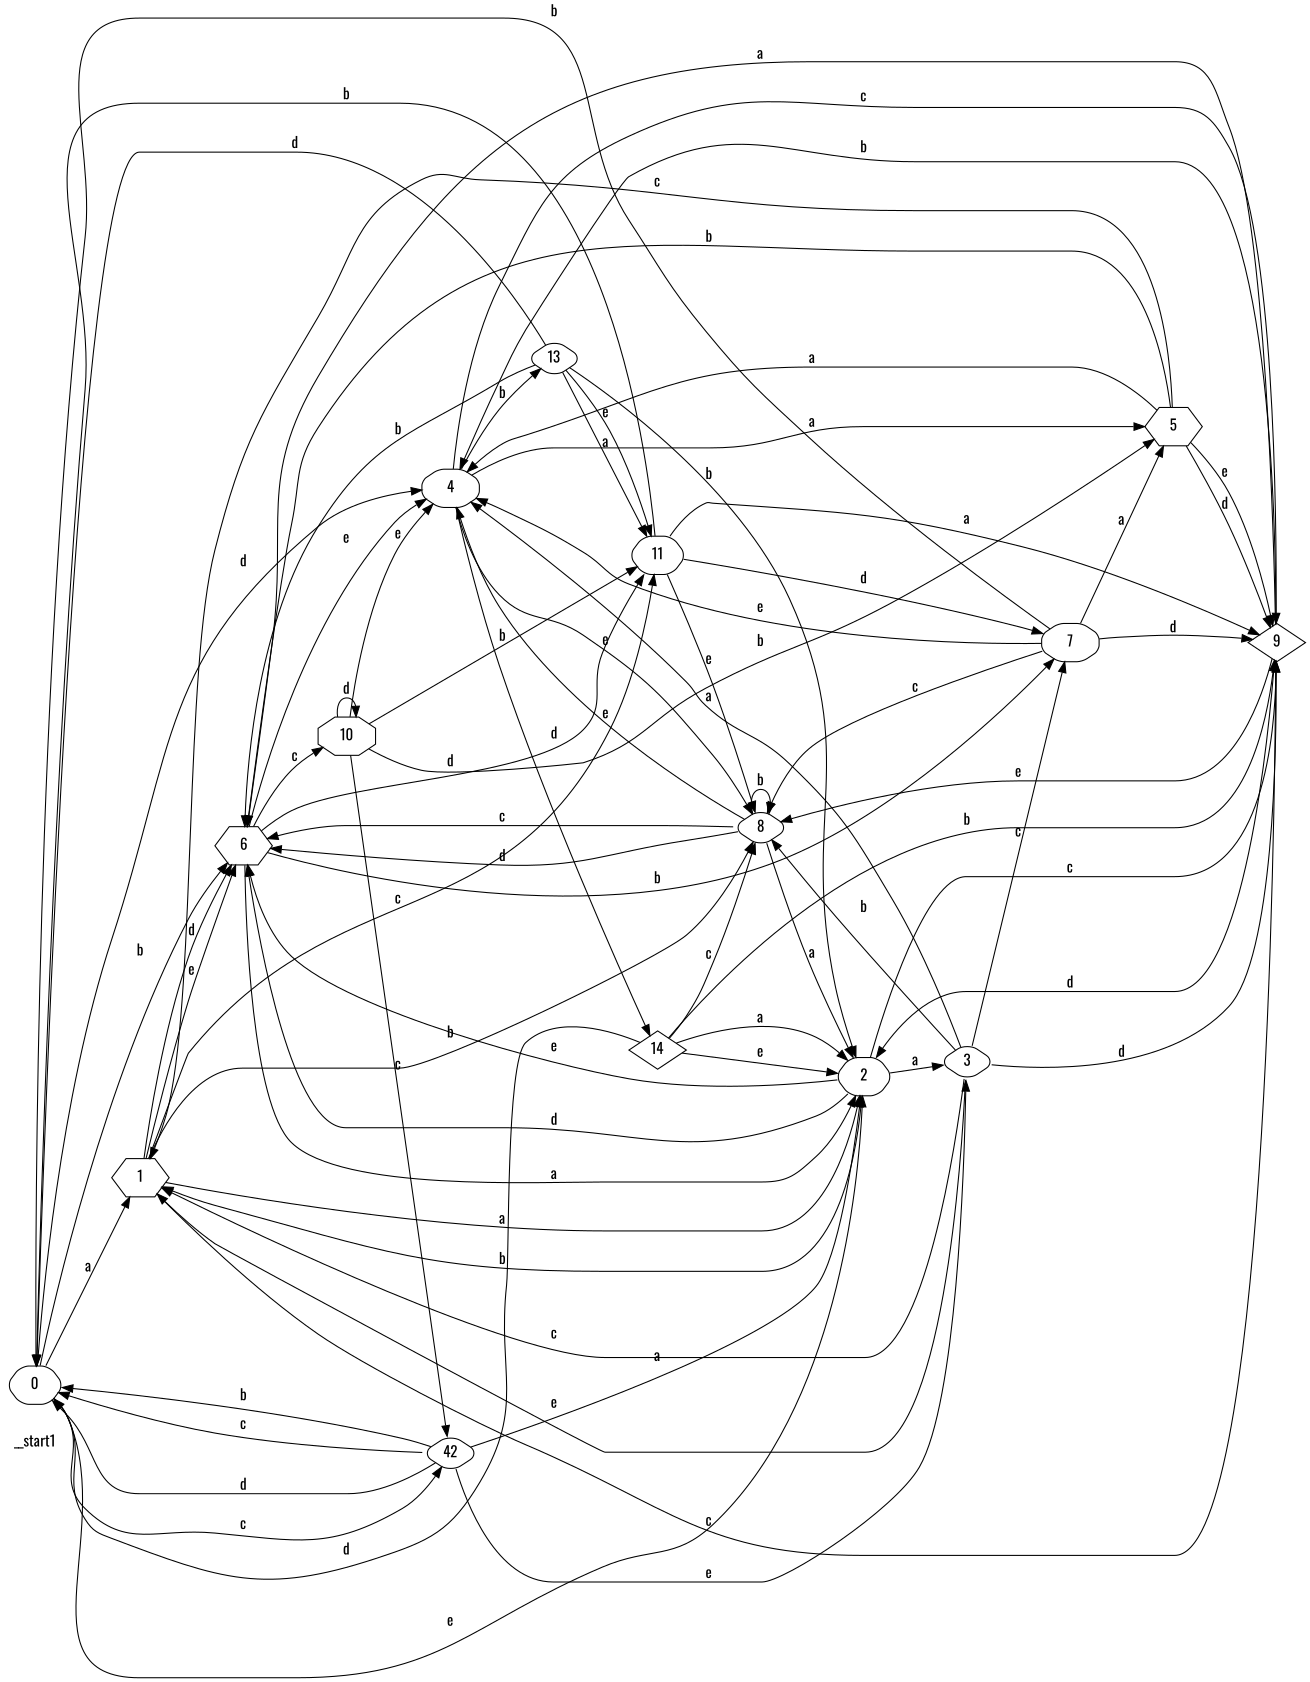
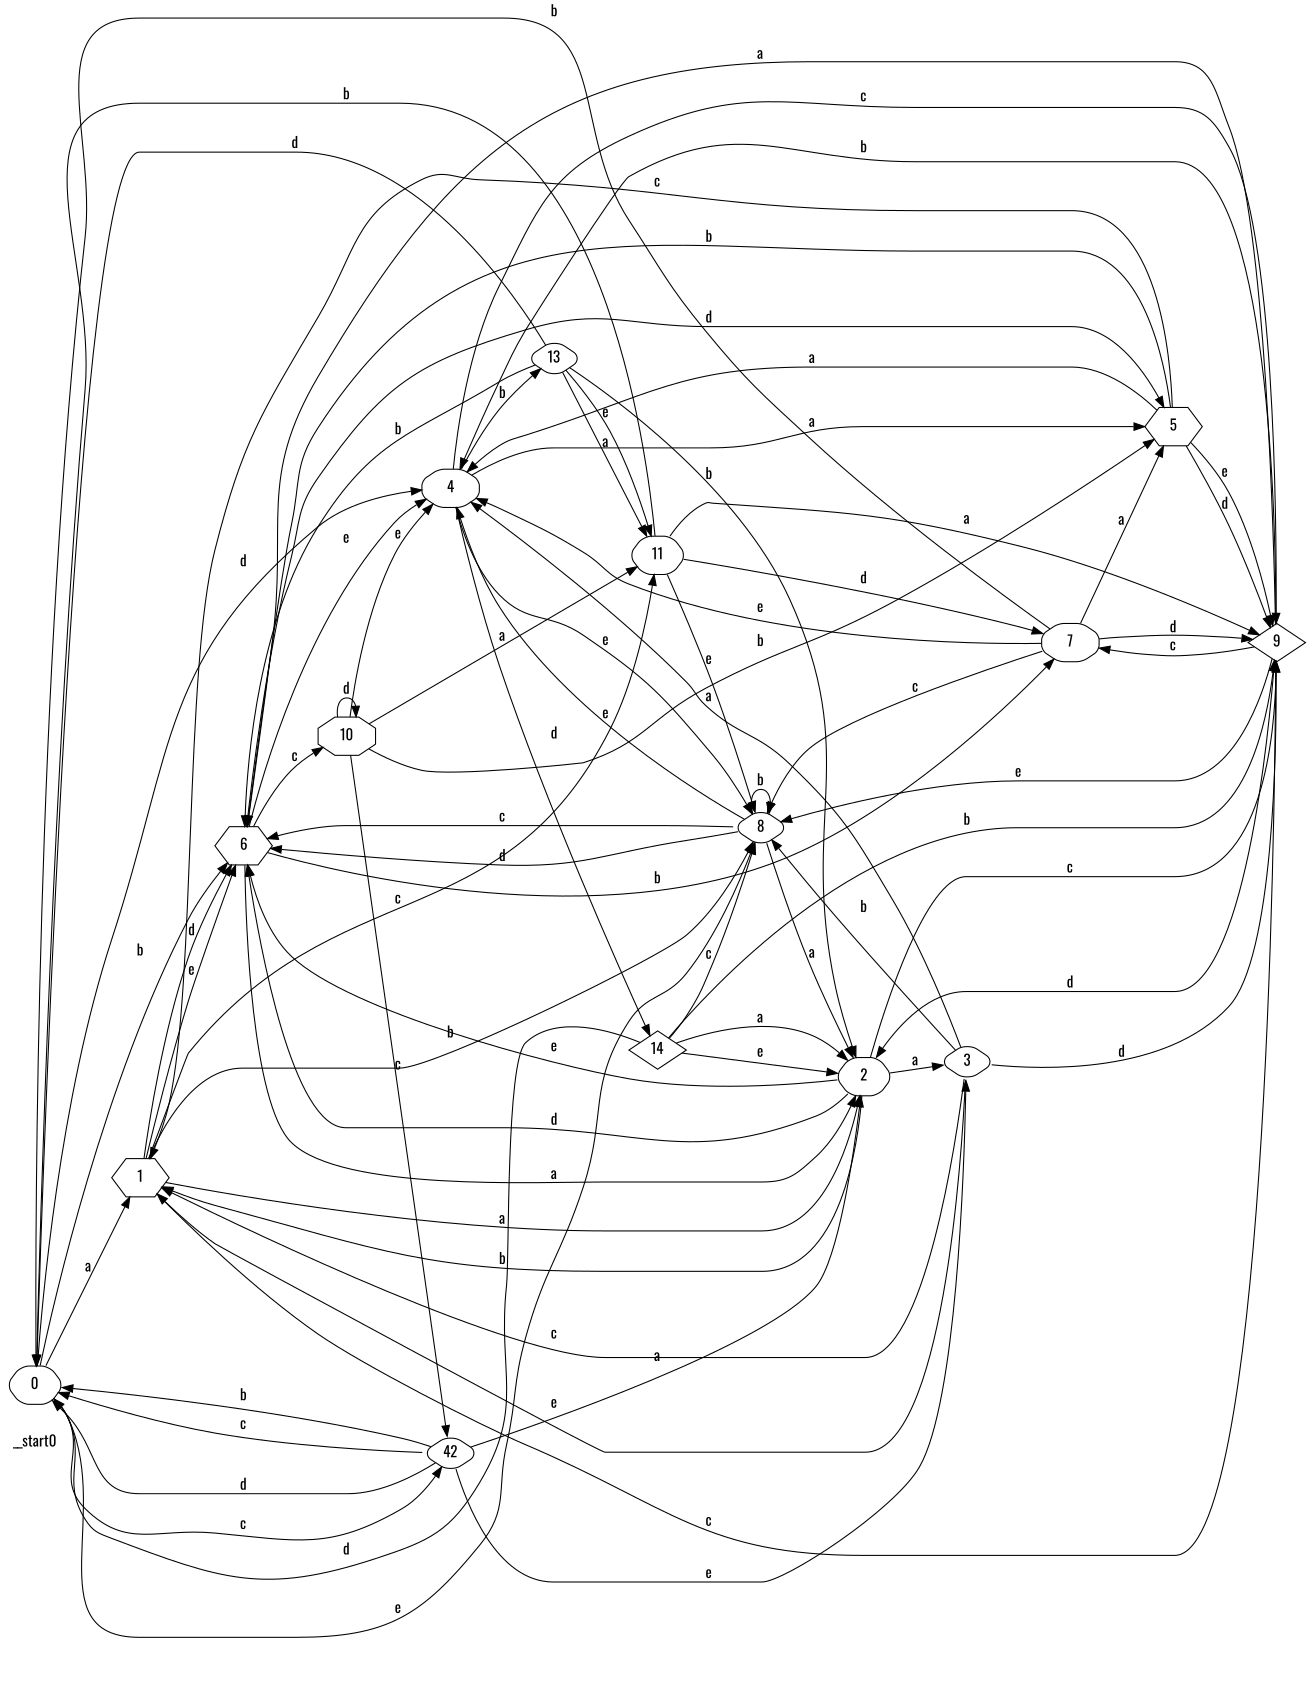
edge "10" -> "11": label "b" -> "a"
edge "6" -> "11": now "6" -> "5"
edge "3" -> "7": now "9" -> "7"
node "__start1": label "__start1" -> "__start0"
edge "0" -> "2": now "0" -> "8"
